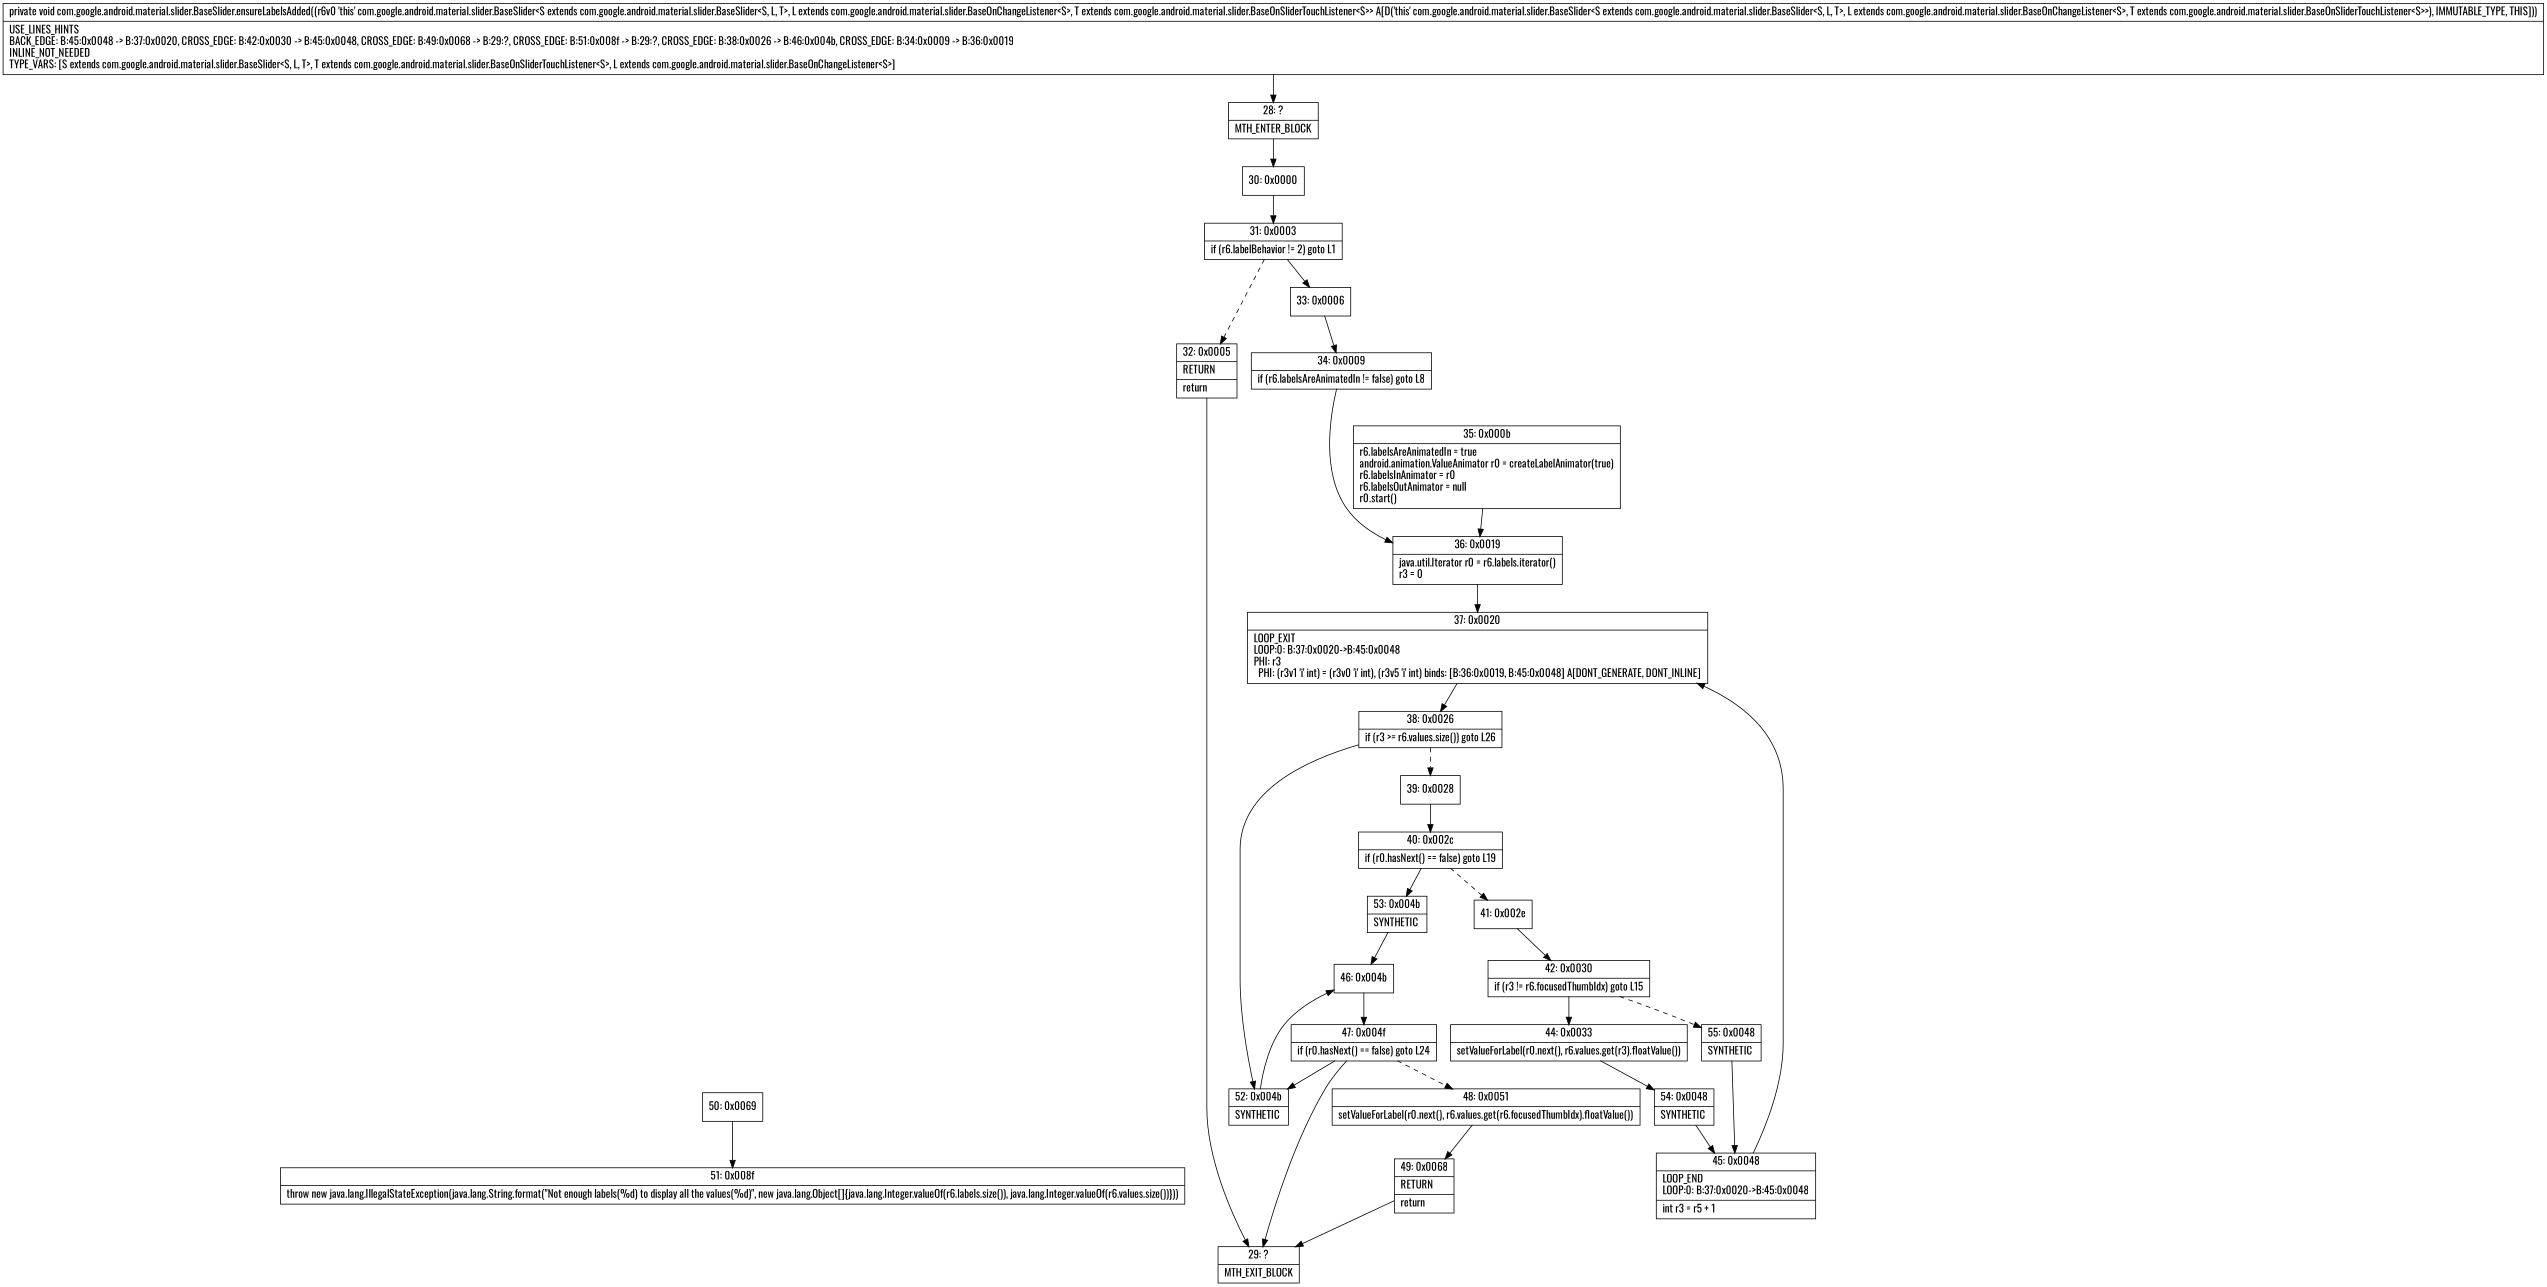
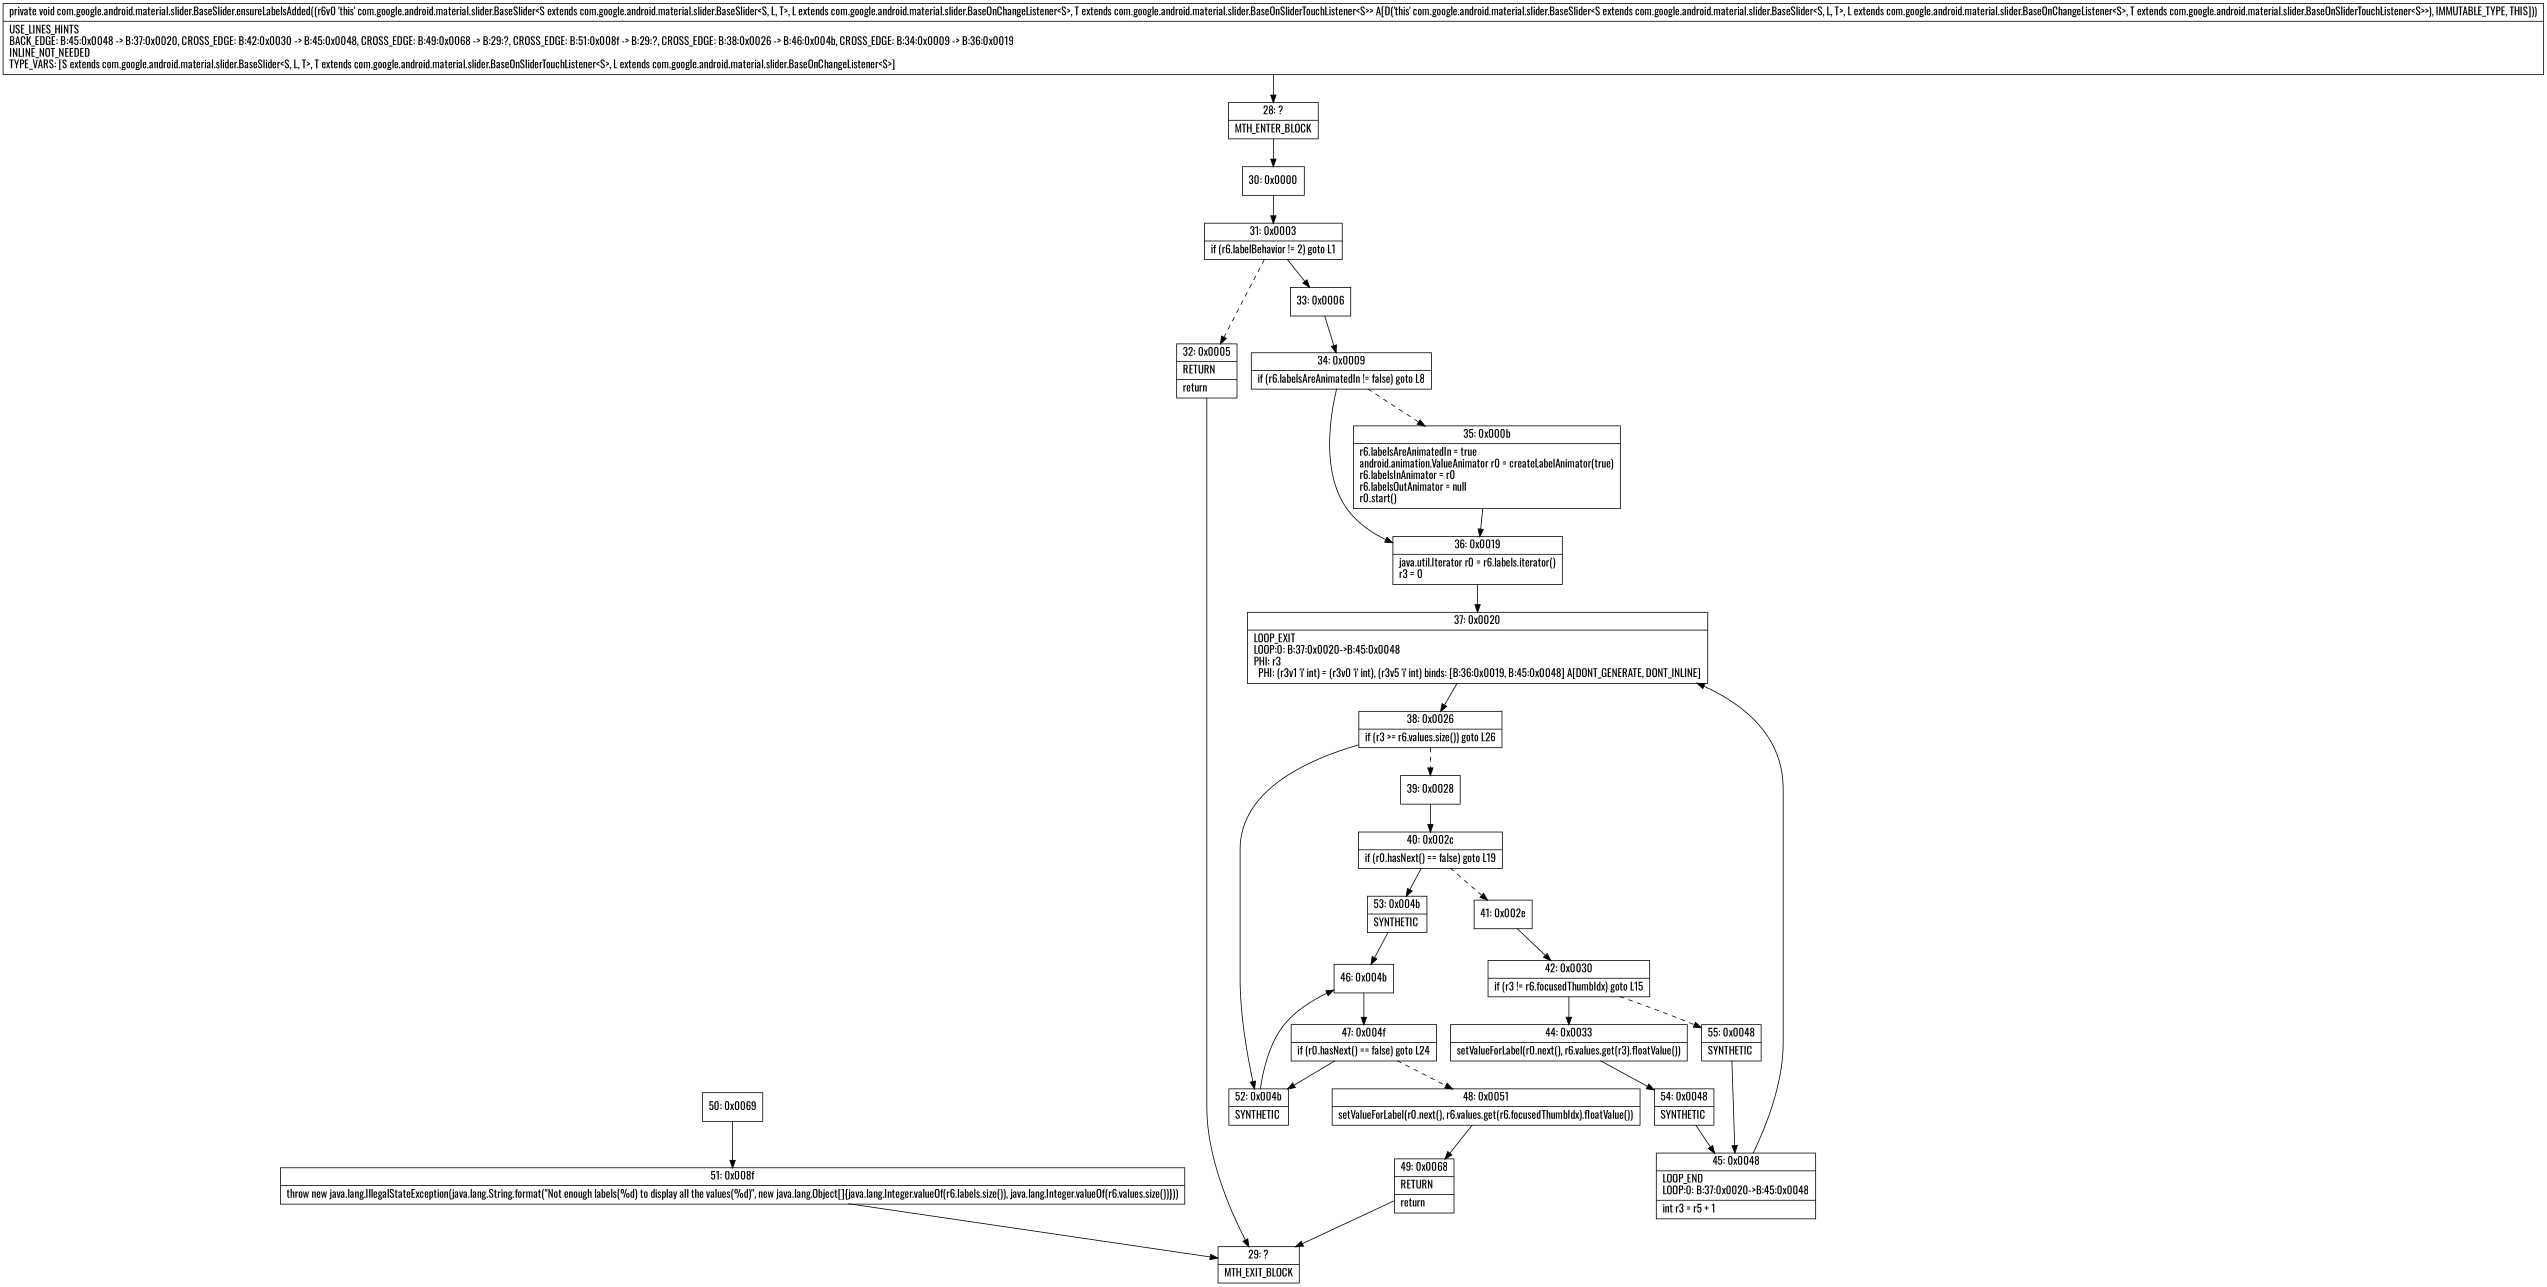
edge "34: 0x0009" -> "35: 0x000b": added
edge "47: 0x004f" -> "29: ?": now "51: 0x008f" -> "29: ?"
